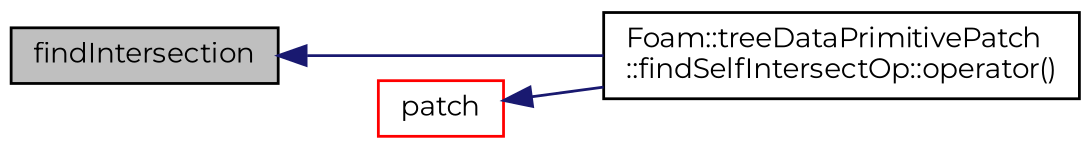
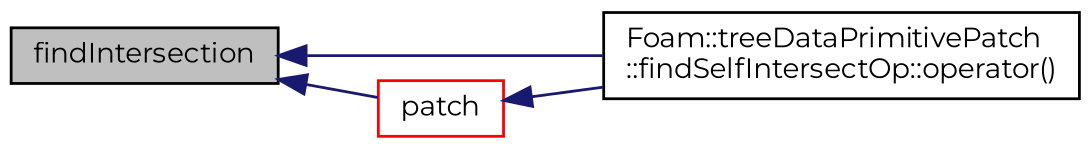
edge "patch" -> "findIntersection": added
